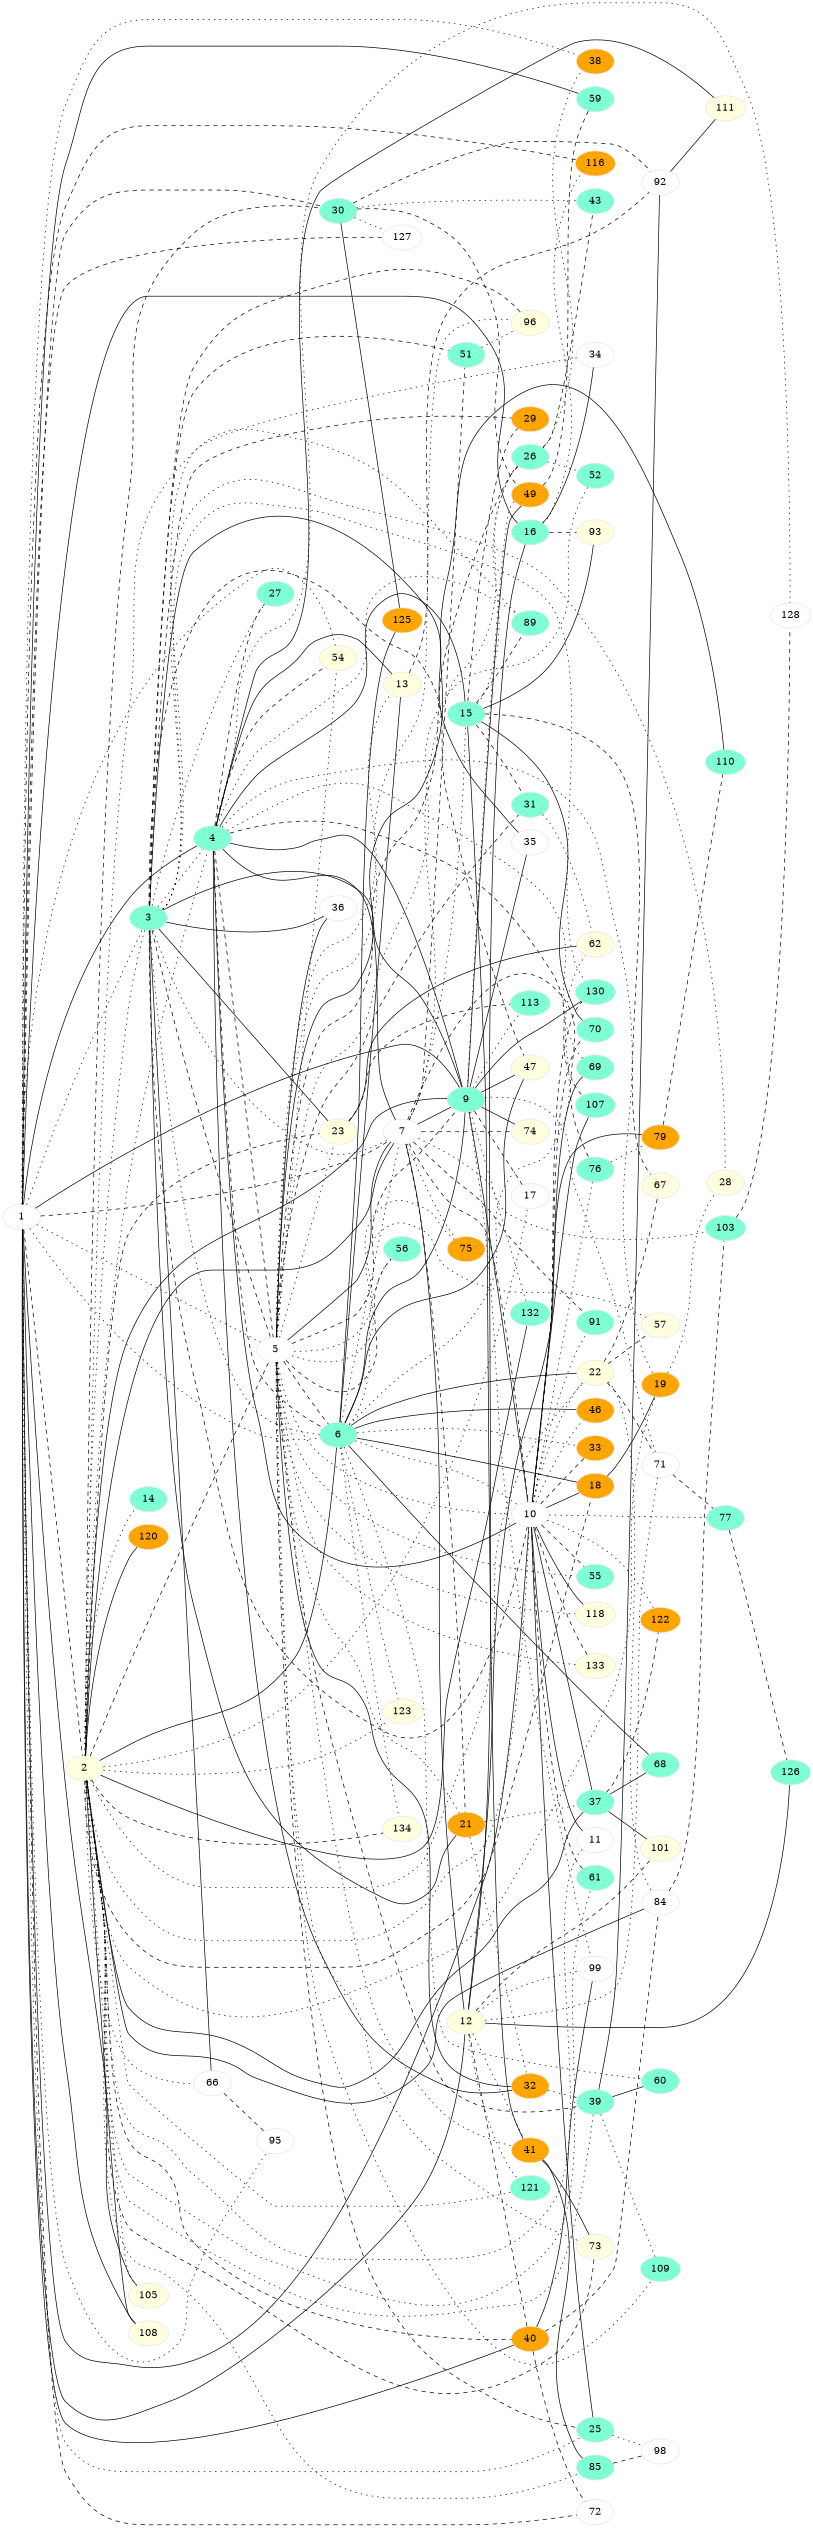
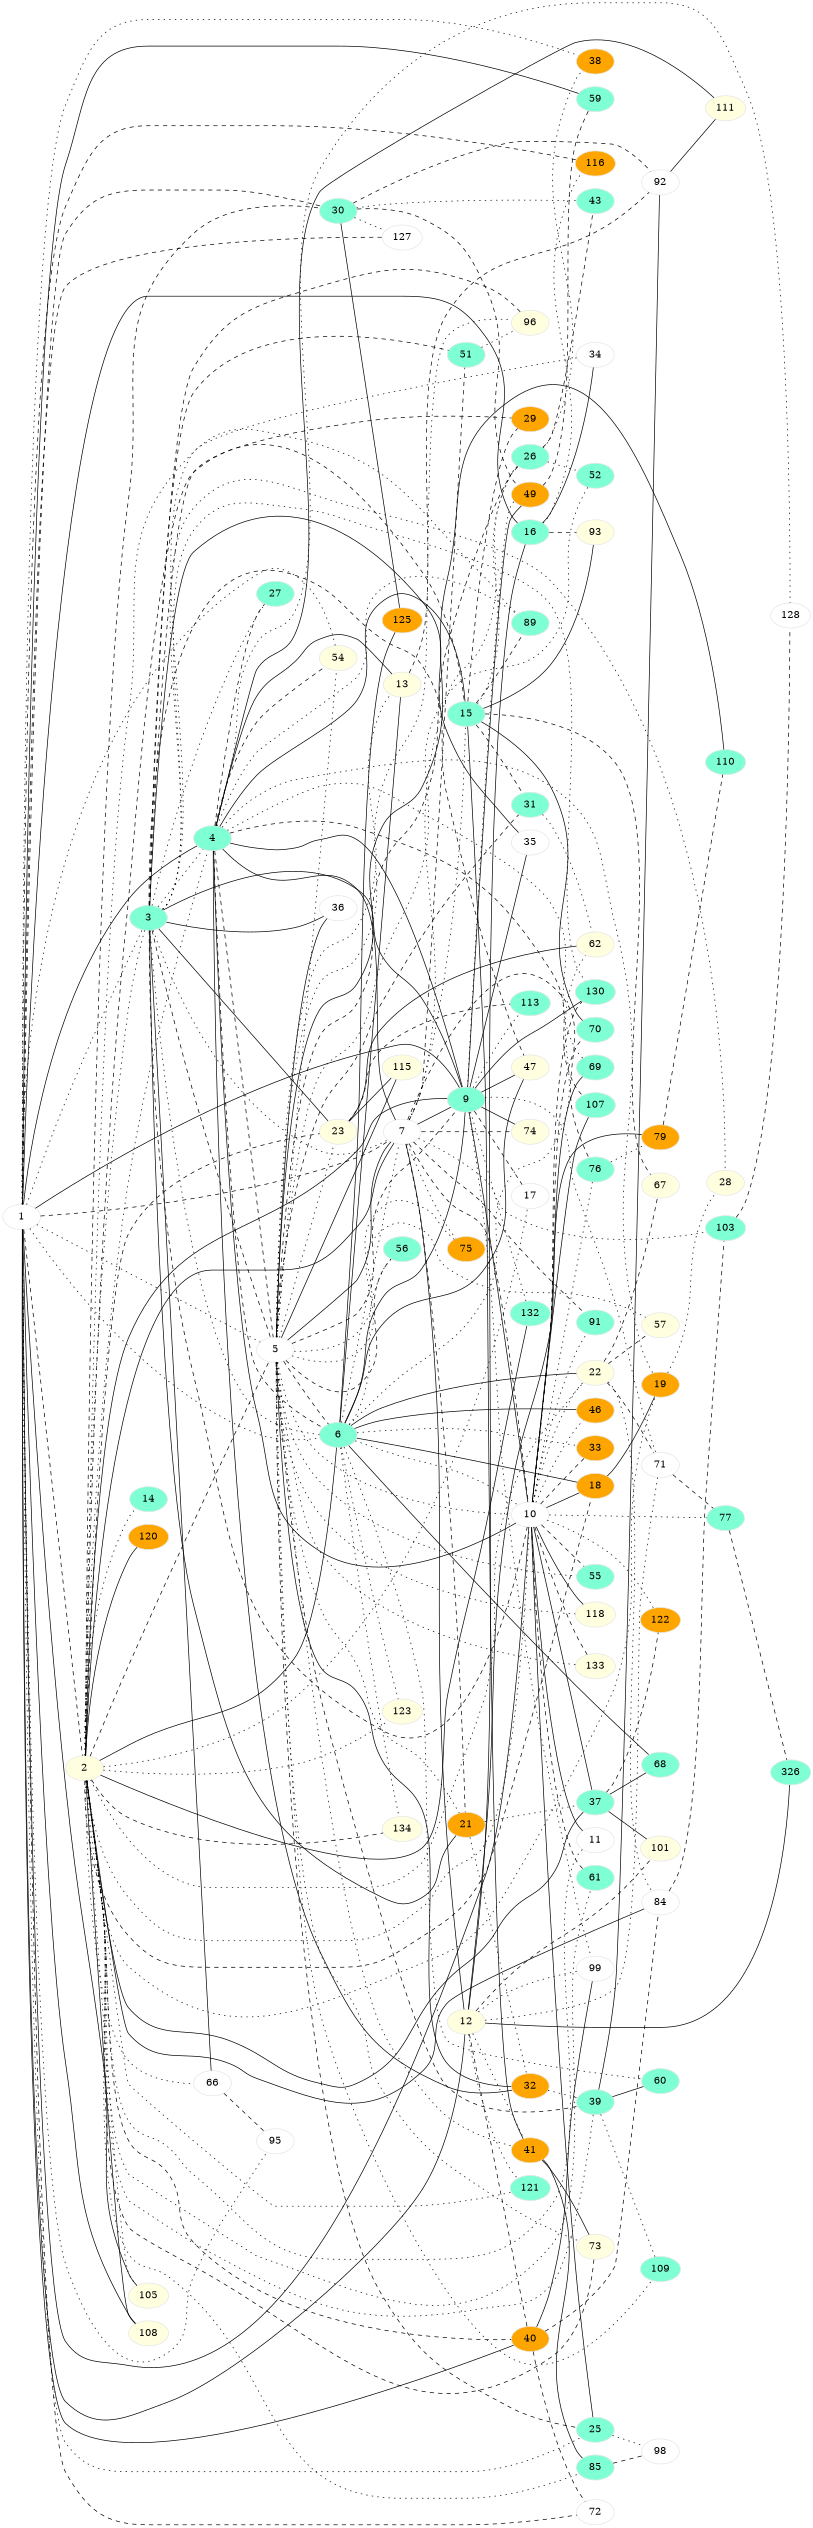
edge "15" -- "2": added
node "115": added
node "126": label "126" -> "326"
